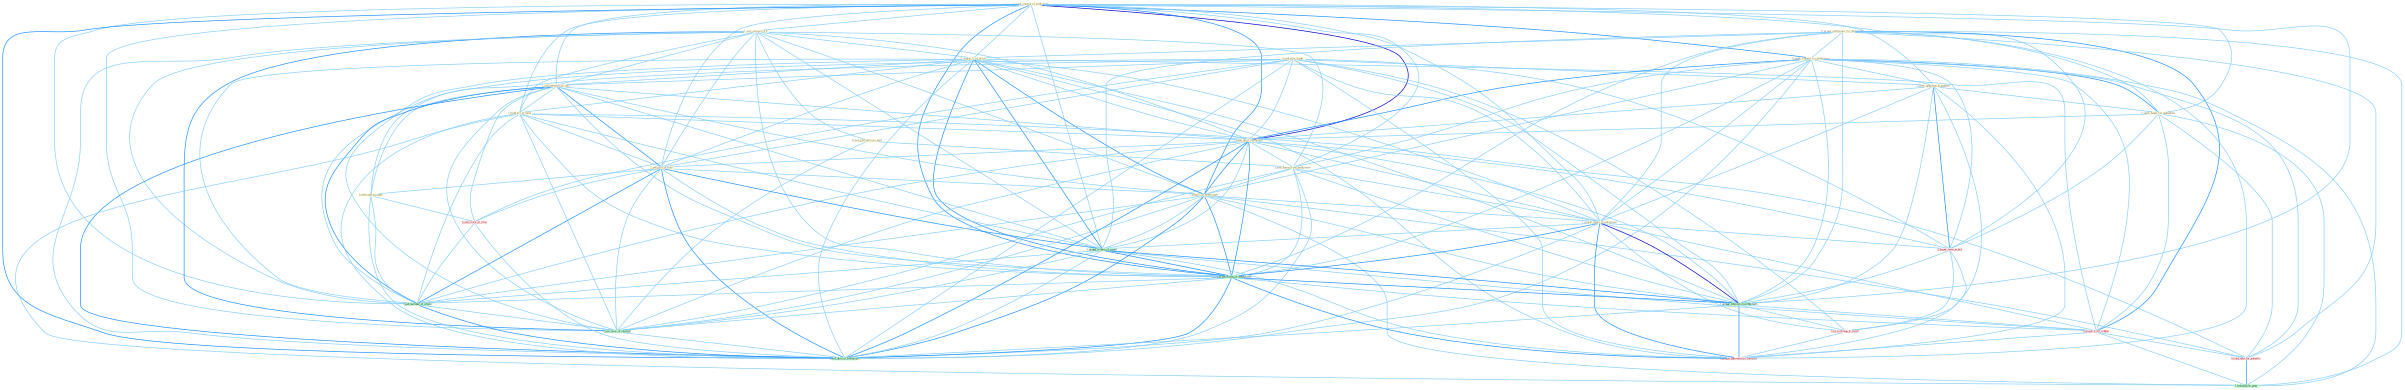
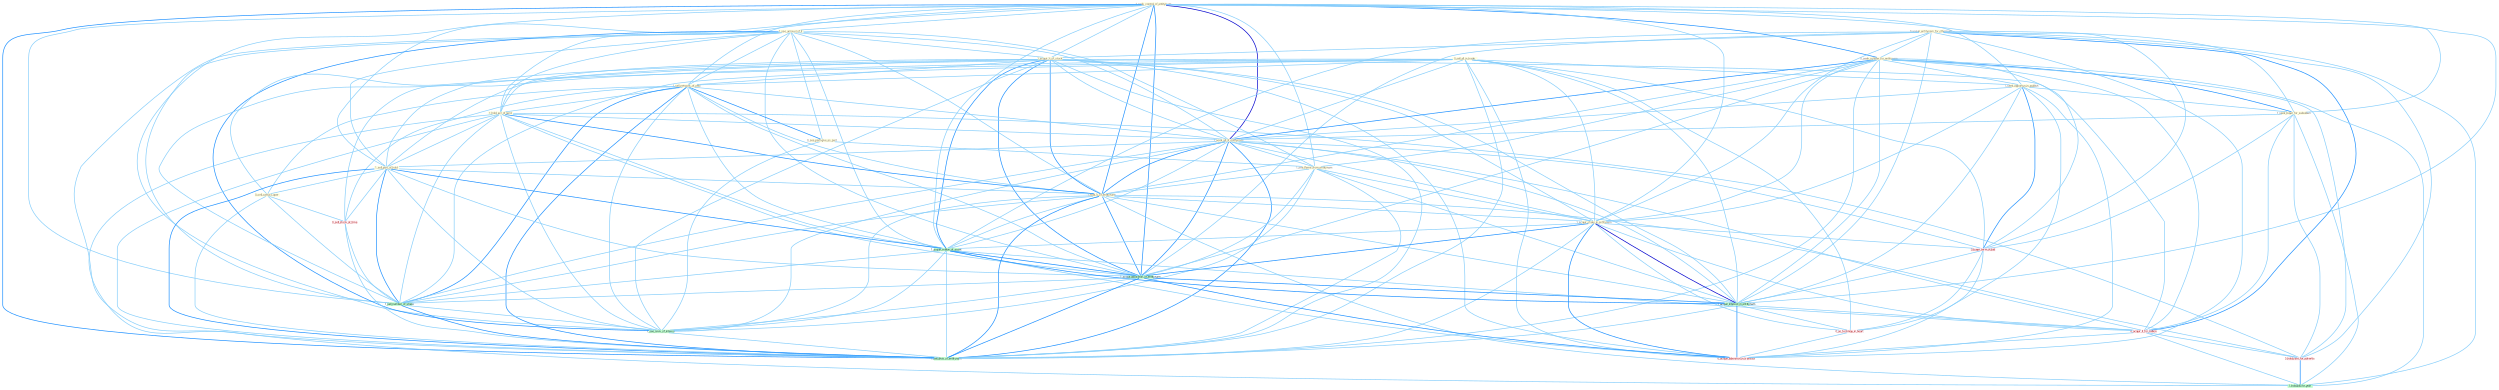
edge "1_sell_network_of_offic" -- "1_sell_part_of_hold": now "1_sell_network_of_offic" -- "0_see_parti-give_as_part"
edge "1_hold_acr_of_land" -- "1_hold_%_of_entitynam": added
edge "1_acquir_laboratori_of_entitynam" -- "0_acquir_it_for_million": now "1_seek_all_of_entitynam" -- "0_acquir_it_for_million"
